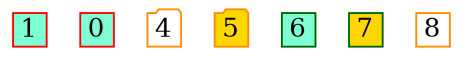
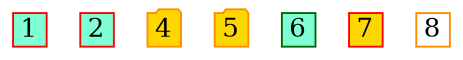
node "0": label "0" -> "2"
node "4": fillcolor white -> gold
node "7": color darkgreen -> red
